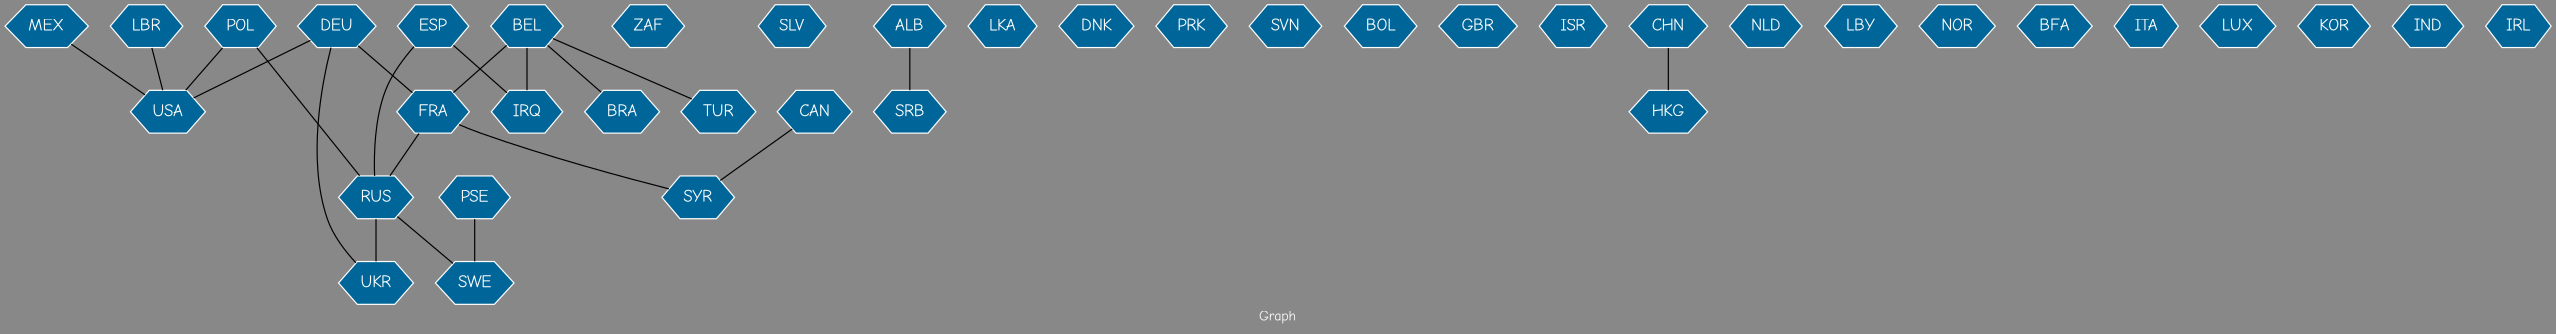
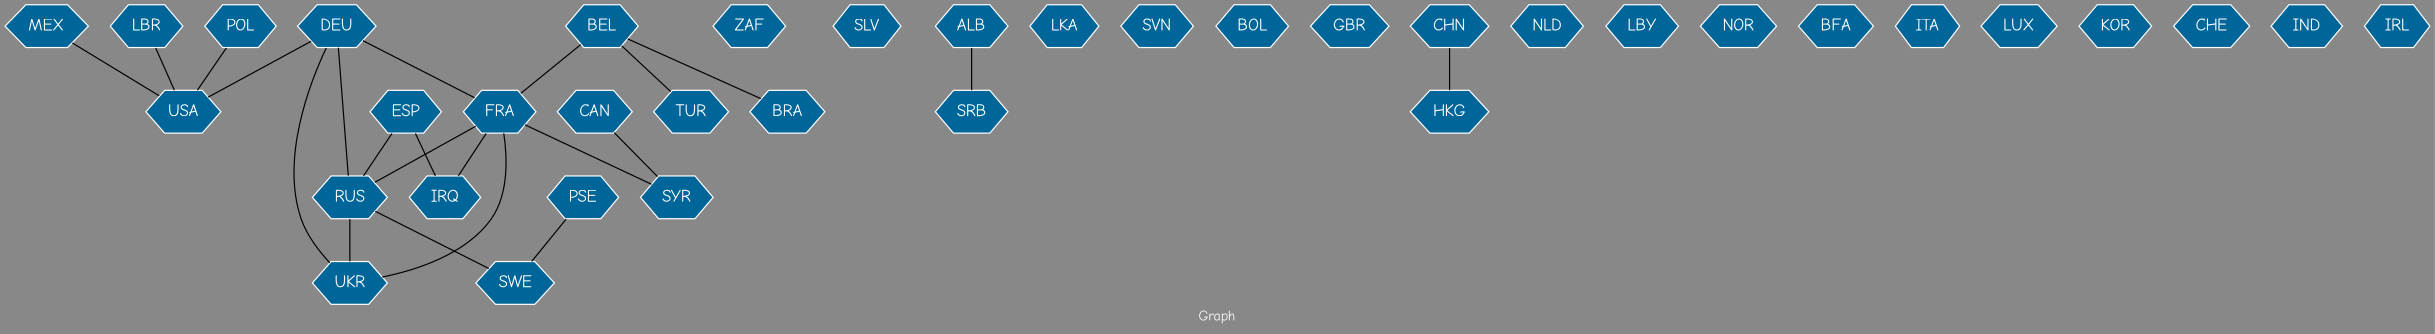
node "DNK": removed
node "PRK": removed
node "ISR": removed
node "CHE": added
edge "BEL" -- "IRQ": now "FRA" -- "IRQ"
edge "POL" -- "RUS": now "DEU" -- "RUS"
edge "FRA" -- "UKR": added
